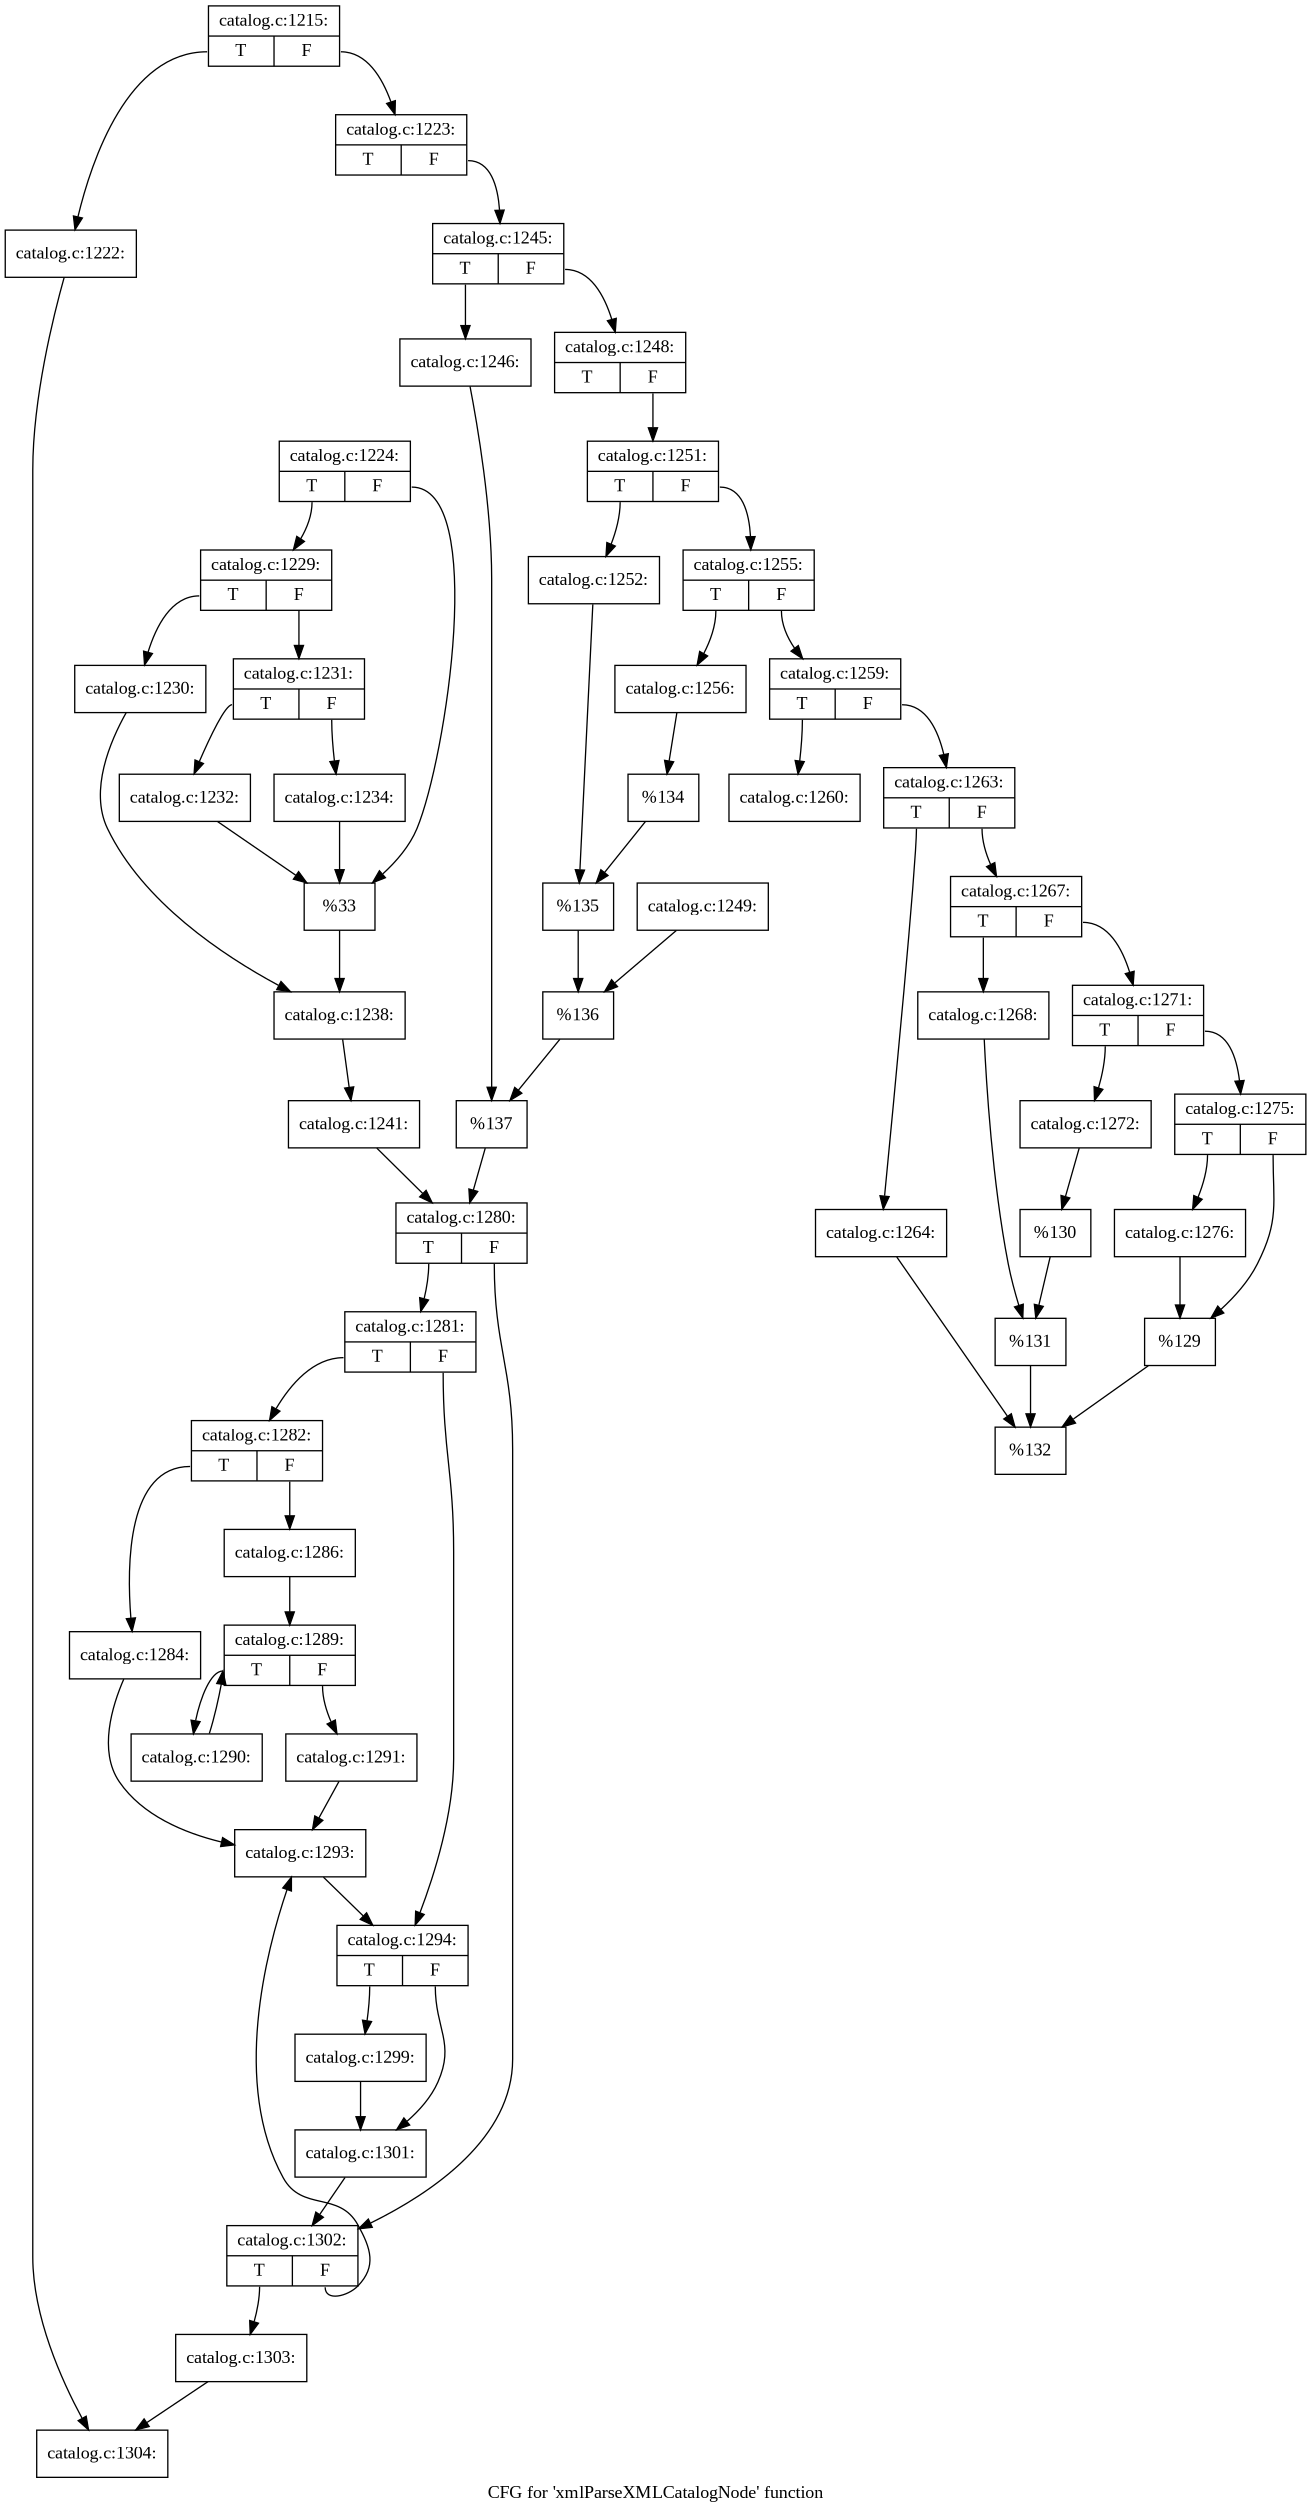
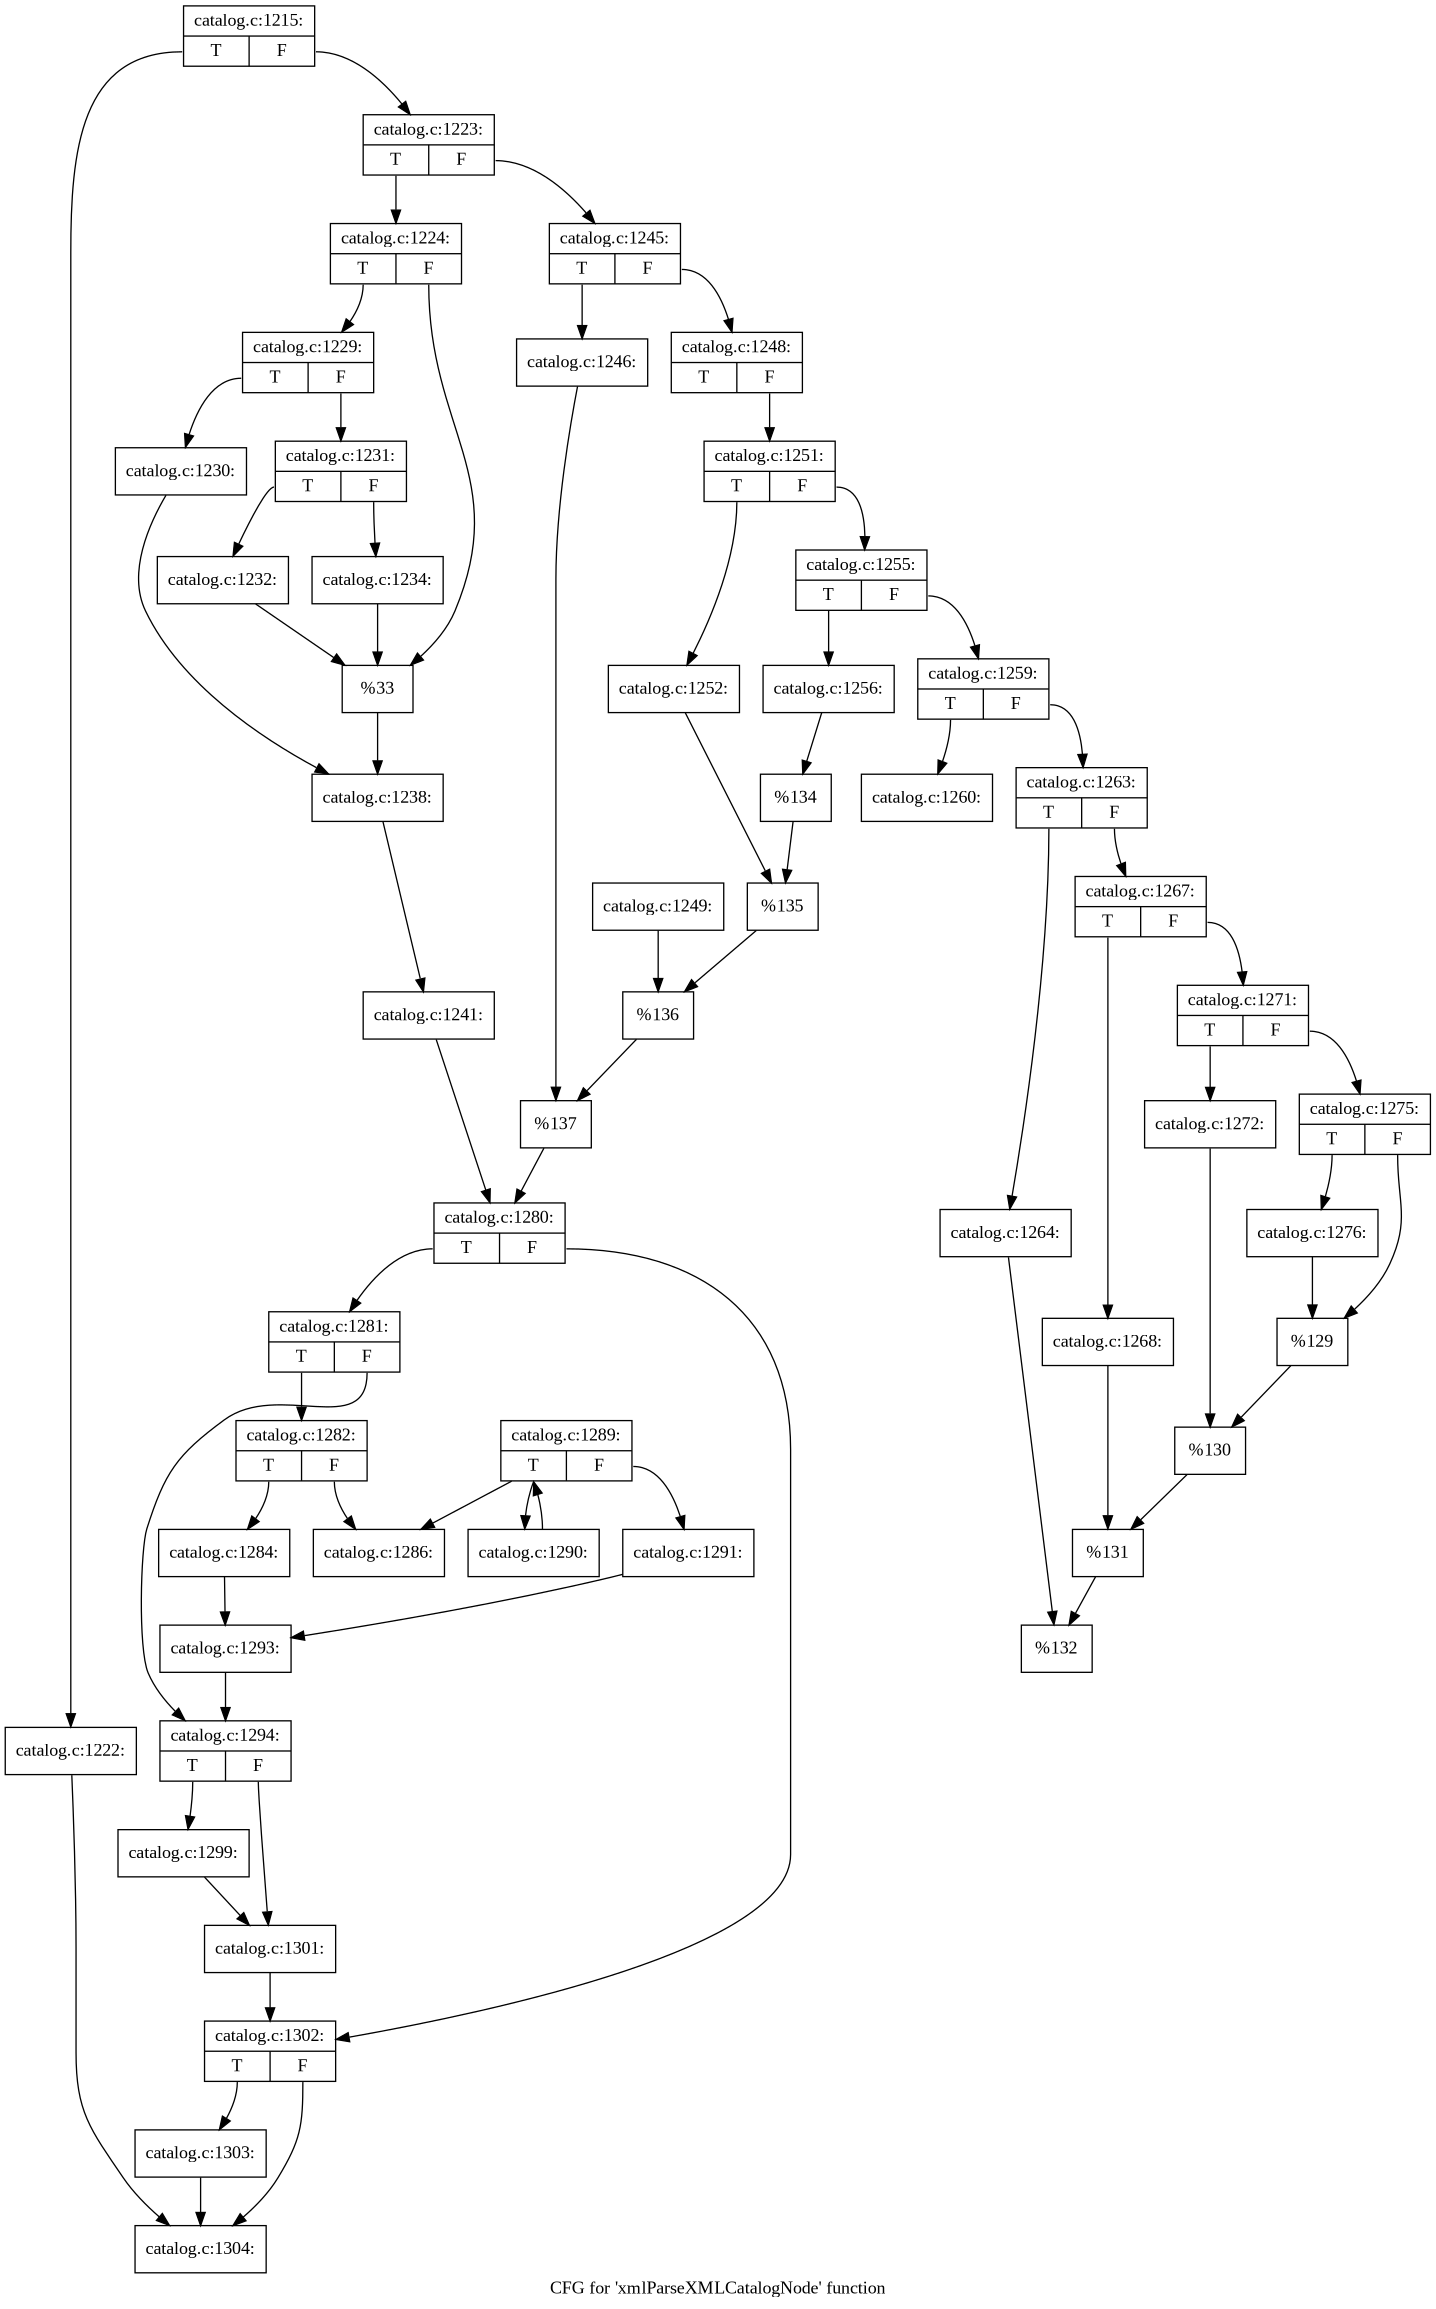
edge "catalog.c:1223:" -> "catalog.c:1224:": added
edge "%129" -> "%132": now "%129" -> "%130"
edge "catalog.c:1286:" -> "catalog.c:1289:": reversed
edge "catalog.c:1302:" -> "catalog.c:1293:": now "catalog.c:1302:" -> "catalog.c:1304:"
